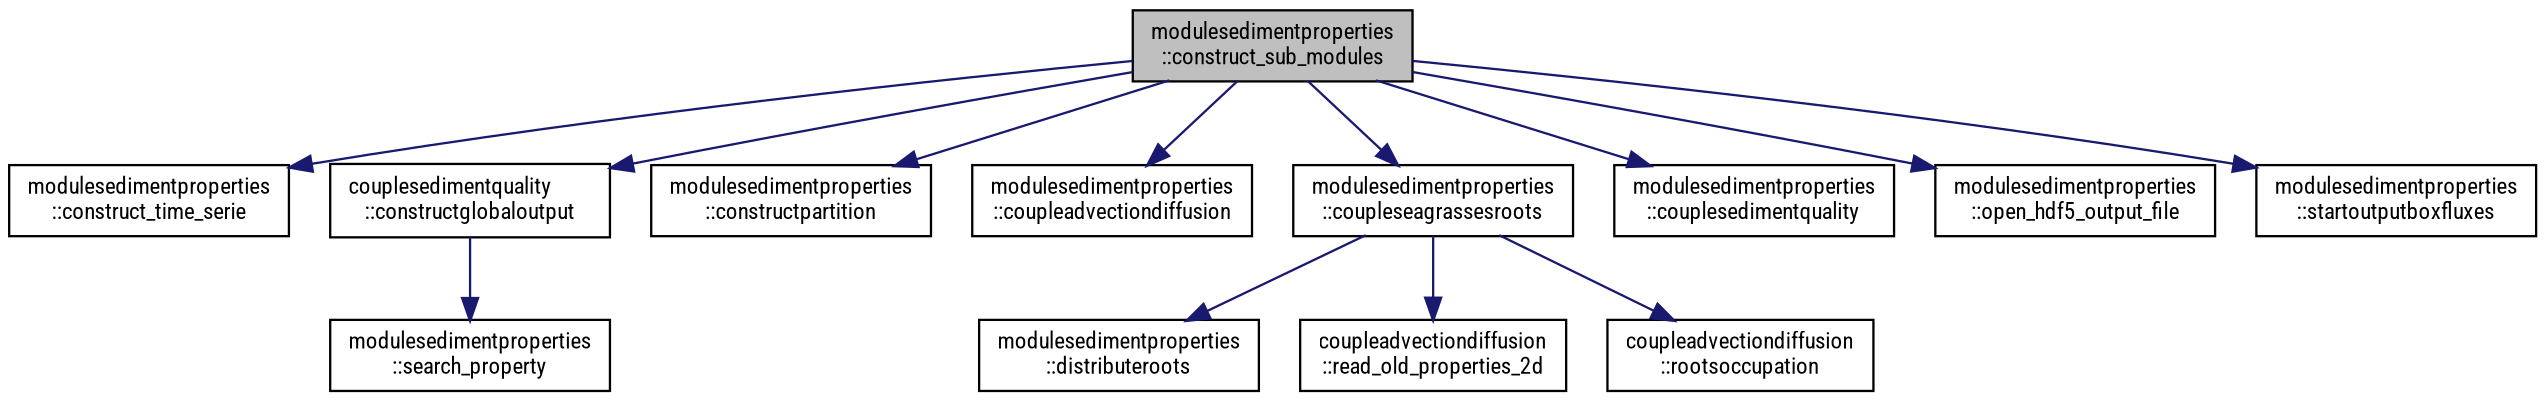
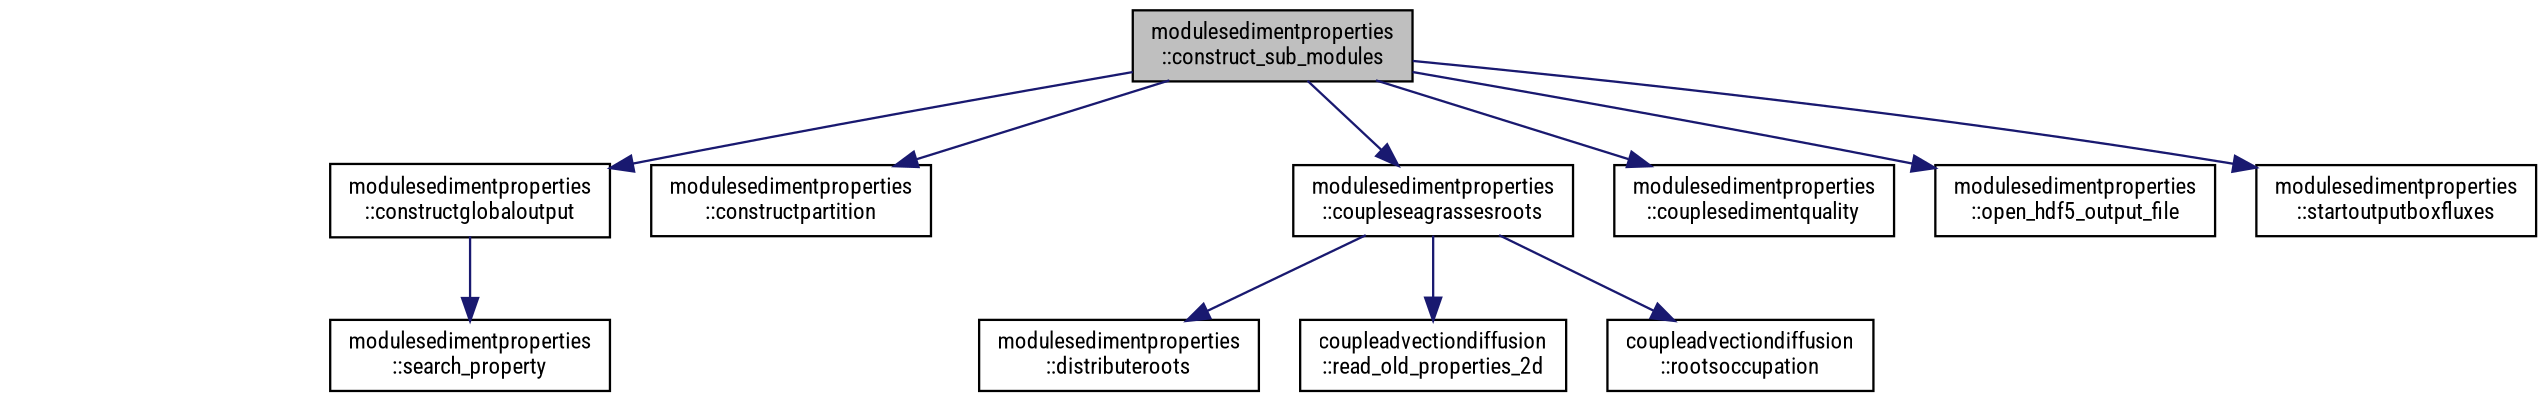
node "modulesedimentproperties ::construct_time_serie": removed
node "couplesedimentquality ::constructglobaloutput": label "couplesedimentquality ::constructglobaloutput" -> "modulesedimentproperties ::constructglobaloutput"
node "modulesedimentproperties ::coupleadvectiondiffusion": removed
